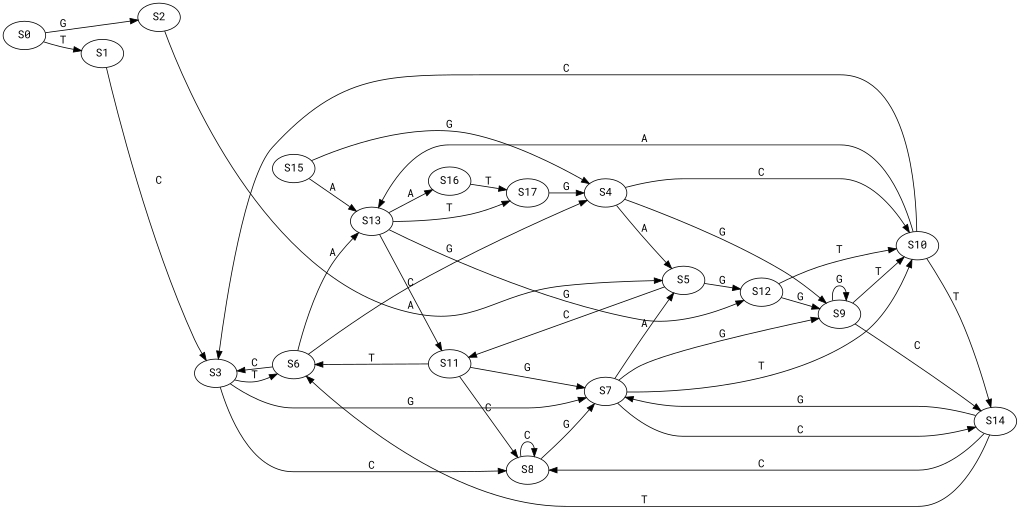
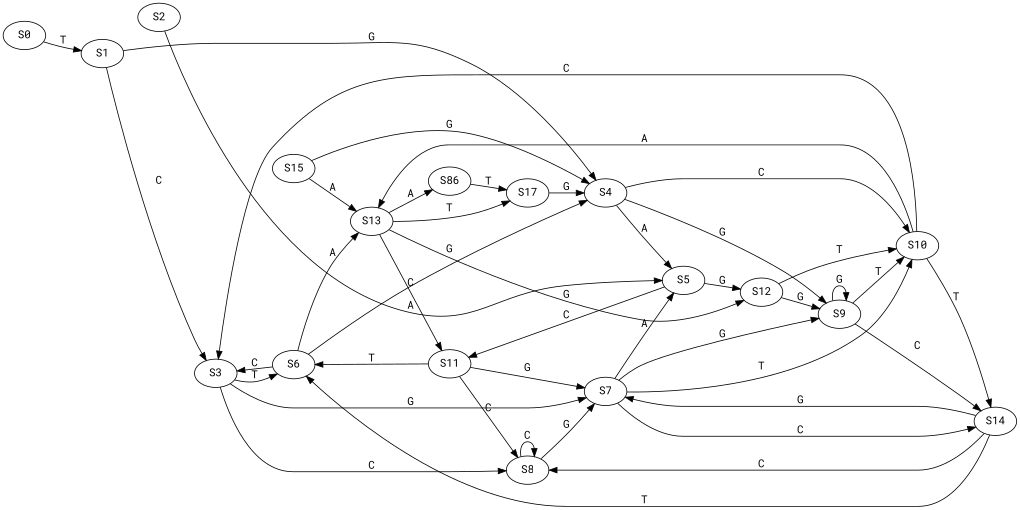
edge "S0" -> "S2": removed, label "G"
edge "S1" -> "S4": added, label "G"
node "S16": label "S16" -> "S86"
